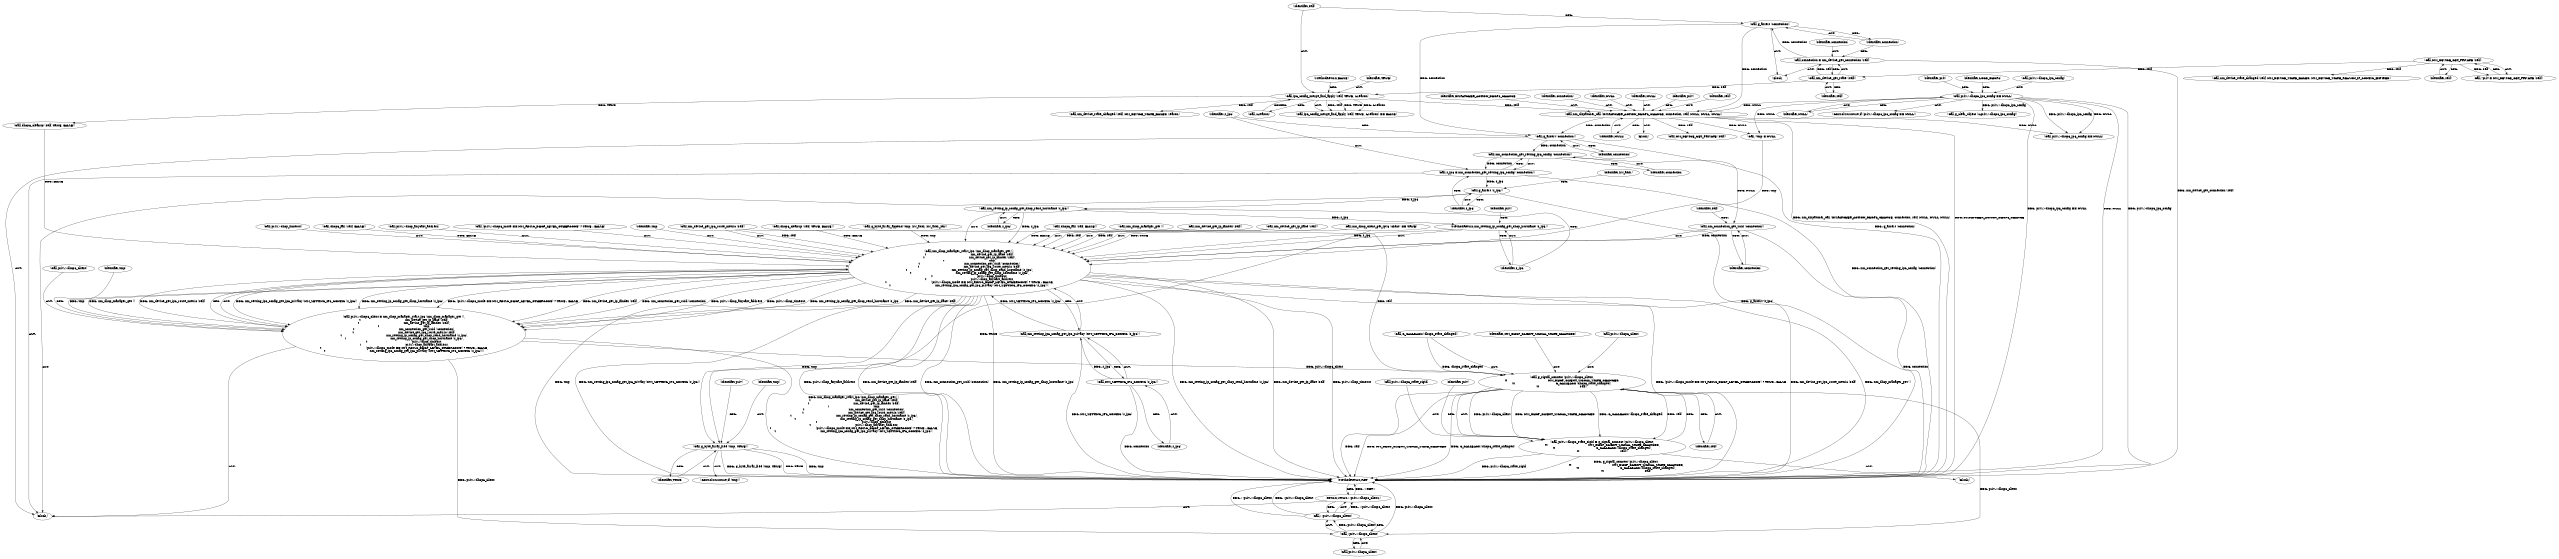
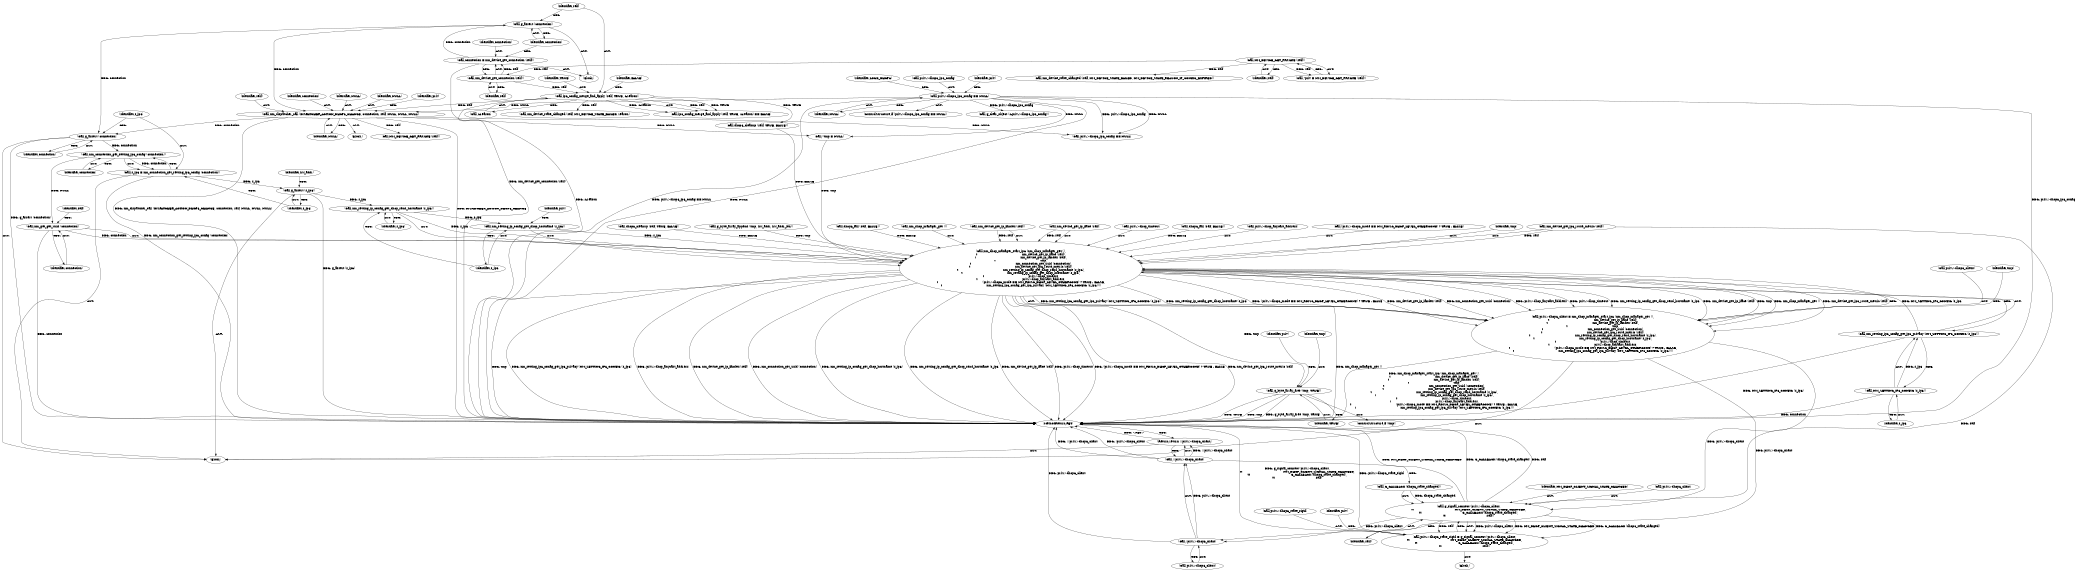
node "(MethodReturn,FALSE)": label "(MethodReturn,FALSE)" -> "(Identifier,FALSE)"
node "(Call,nm_device_get_state (self))": label "(Call,nm_device_get_state (self))" -> "(Call,nm_device_get_connection (self))"
node "(Identifier,DISPATCHER_ACTION_DHCP6_CHANGE)": removed
edge "(Call,&reason)" -> "(Call,ip6_config_merge_and_apply (self, TRUE, &reason))": label "CONFIG: " -> "AST: "
node "(Call,nm_dhcp_client_get_ipv6 (client) == TRUE)": removed
node "(MethodReturn,nm_setting_ip_config_get_dhcp_hostname (s_ip6))": label "(MethodReturn,nm_setting_ip_config_get_dhcp_hostname (s_ip6))" -> "(Call,nm_setting_ip_config_get_dhcp_hostname (s_ip6))"
node "(Call,nm_connection_get_uuid (connection))": label "(Call,nm_connection_get_uuid (connection))" -> "(Call,nm_get_get_uuid (connection))"
edge "(Call,ip6_config_merge_and_apply (self, TRUE, &reason))" -> "(MethodReturn,RET)": added, label "DDG: &reason"
edge "(Call,!!priv->dhcp6_client)" -> "(Call,!priv->dhcp6_client)": now "(Call,!!priv->dhcp6_client)" -> "(Call,G_CALLBACK (dhcp6_state_changed))"
